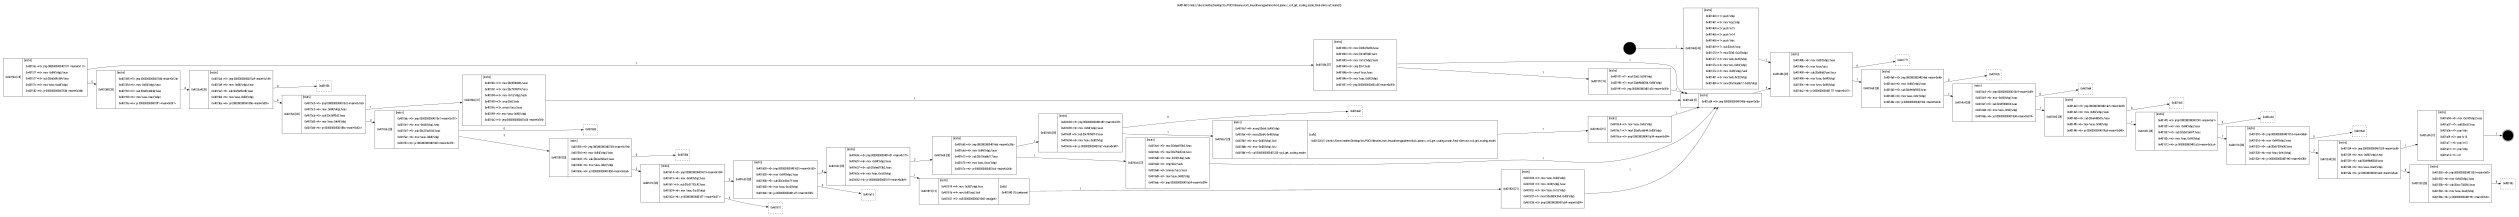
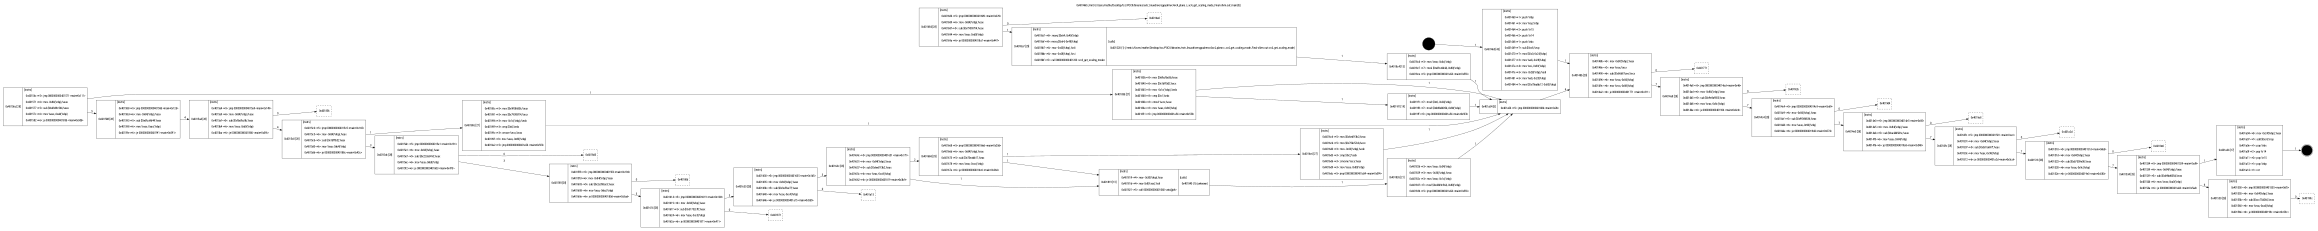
edge "0x401668 [28]" -> "0x401684 [28]": now "0x401668 [28]" -> "0x401819 [13]"
